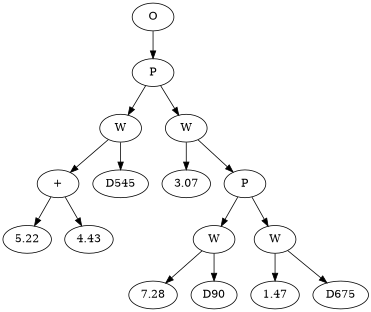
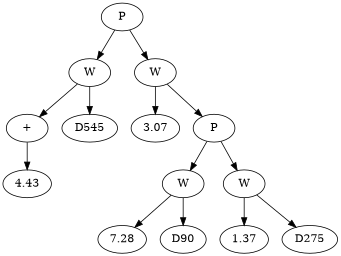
node "O": removed
node "5.22": removed
node "1.47": label "1.47" -> "1.37"
node "D675": label "D675" -> "D275"
